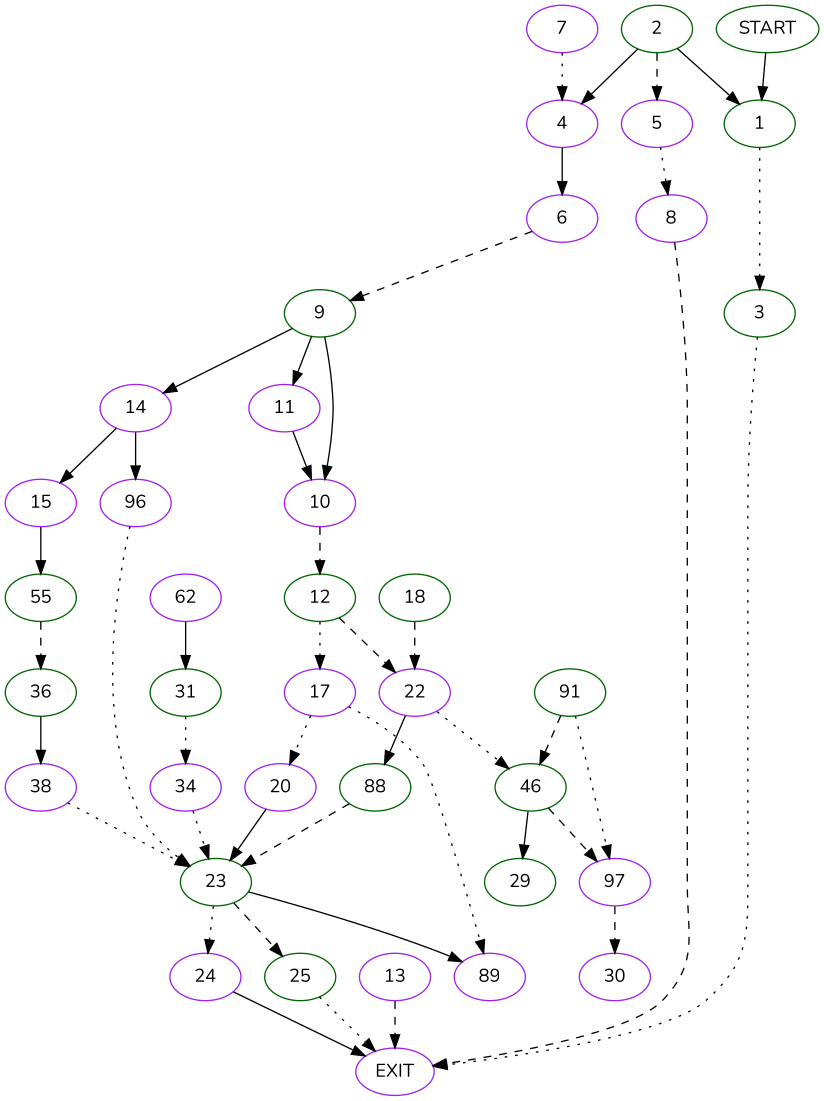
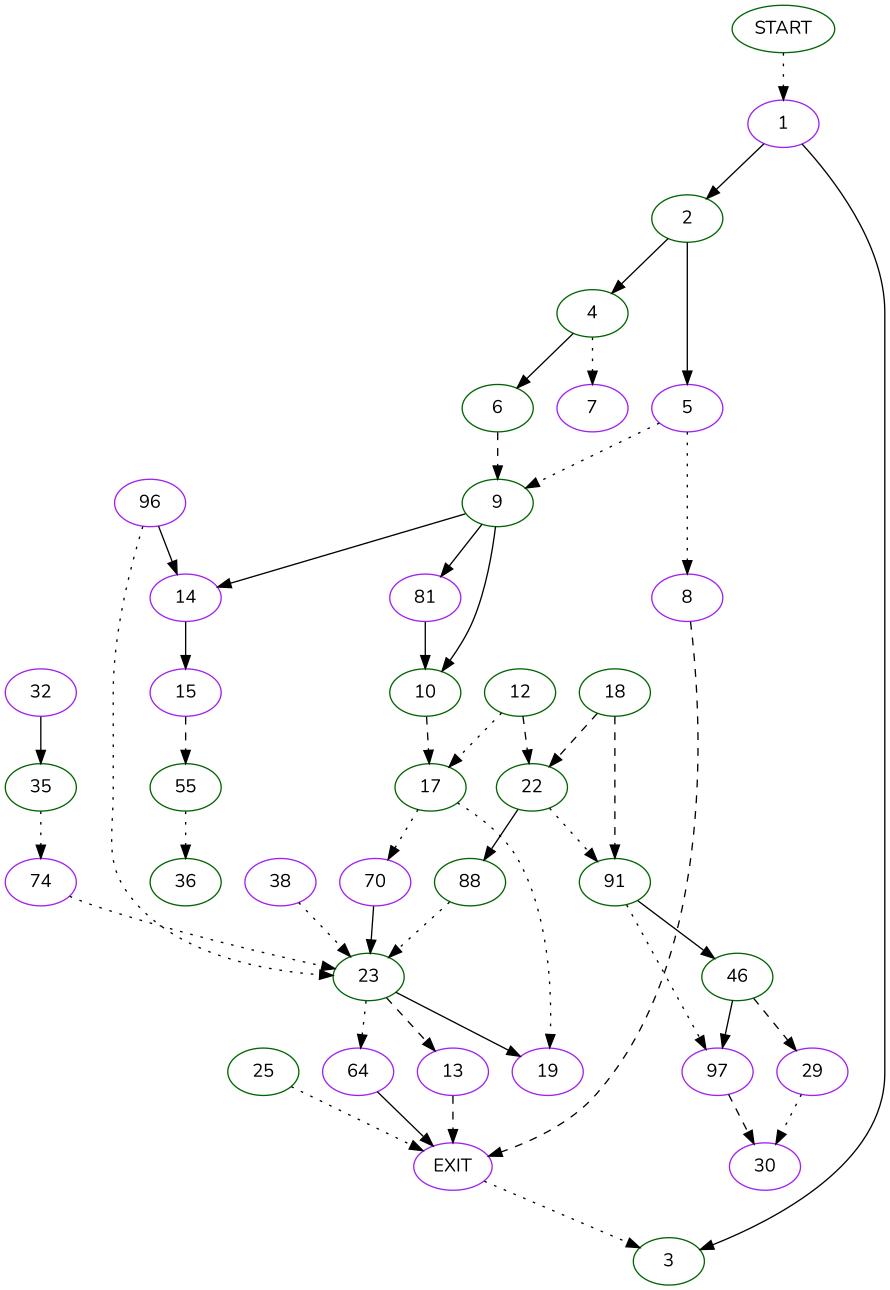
edge "7" -> "4": reversed
edge "2" -> "5": style dashed -> solid
edge "START" -> "1": style solid -> dotted
edge "2" -> "1": reversed
node "4": color purple -> darkgreen
node "1": color darkgreen -> purple
edge "1" -> "3": style dotted -> solid
node "6": color purple -> darkgreen
node "11": label "11" -> "81"
edge "14" -> "96": reversed
edge "5" -> "9": added
node "10": color purple -> darkgreen
edge "15" -> "55": style solid -> dashed
edge "10" -> "12": now "10" -> "17"
node "62": label "62" -> "32"
edge "55" -> "36": style dashed -> dotted
node "31": label "31" -> "35"
node "17": color purple -> darkgreen
node "22": color purple -> darkgreen
edge "36" -> "38": removed
edge "91" -> "46": style dashed -> solid
edge "22" -> "46": now "22" -> "91"
edge "18" -> "91": added
node "34": label "34" -> "74"
node "20": label "20" -> "70"
edge "3" -> "EXIT": reversed
edge "46" -> "29": style solid -> dashed
edge "46" -> "97": style dashed -> solid
edge "88" -> "23": style dashed -> dotted
node "29": color darkgreen -> purple
edge "23" -> "25": now "23" -> "13"
node "24": label "24" -> "64"
node "89": label "89" -> "19"
edge "29" -> "30": added
